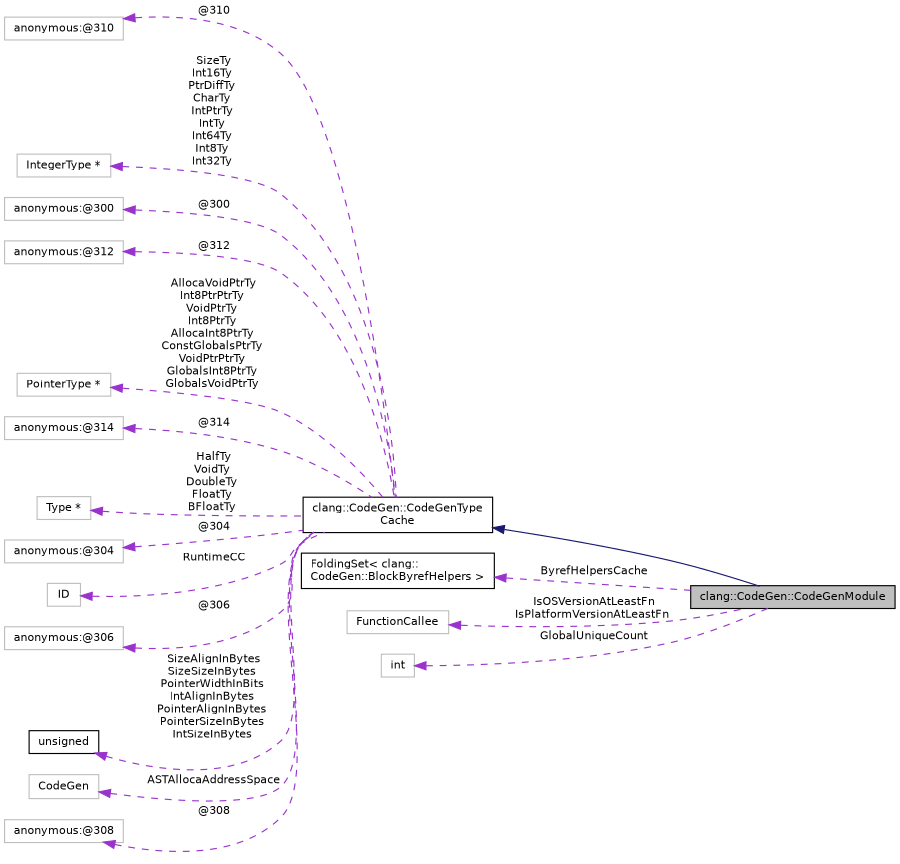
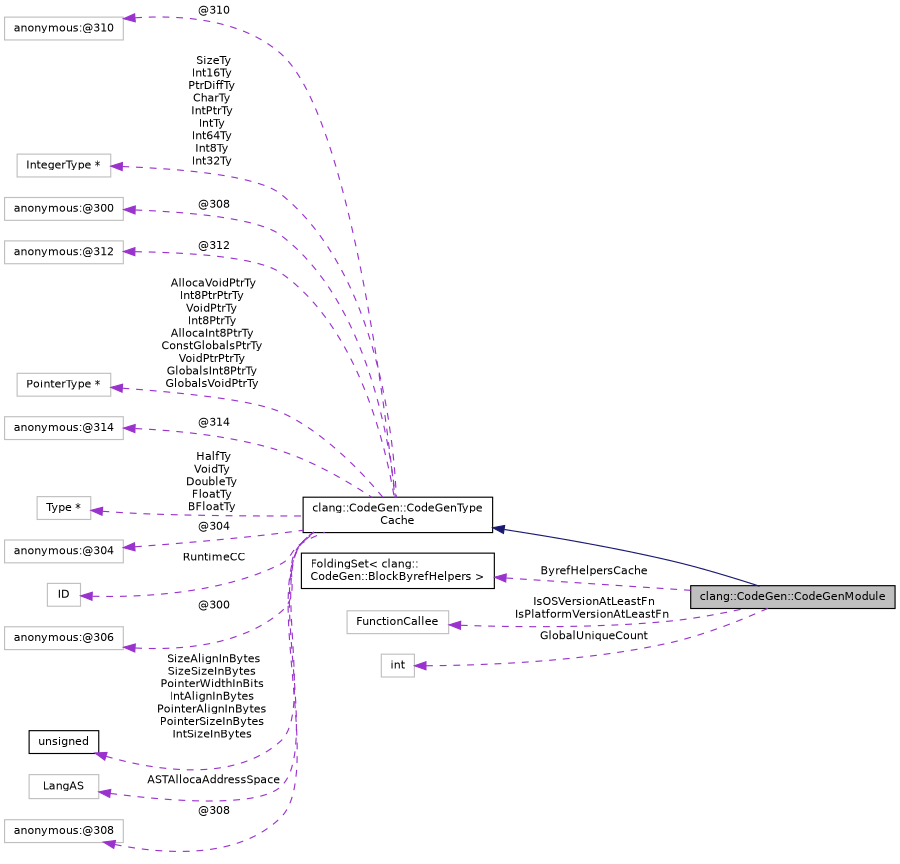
edge "clang::CodeGen::CodeGenType Cache" -> "anonymous:@300": label " @300" -> " @308"
edge "clang::CodeGen::CodeGenType Cache" -> "anonymous:@306": label " @306" -> " @300"
node "CodeGen": label "CodeGen" -> "LangAS"
